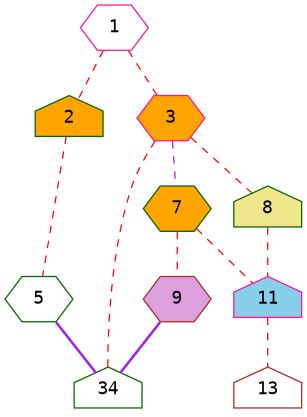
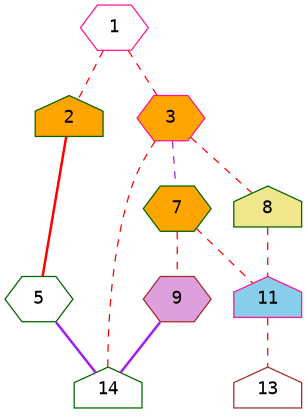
edge "2" -- "5": style dashed -> bold
node "34": label "34" -> "14"
